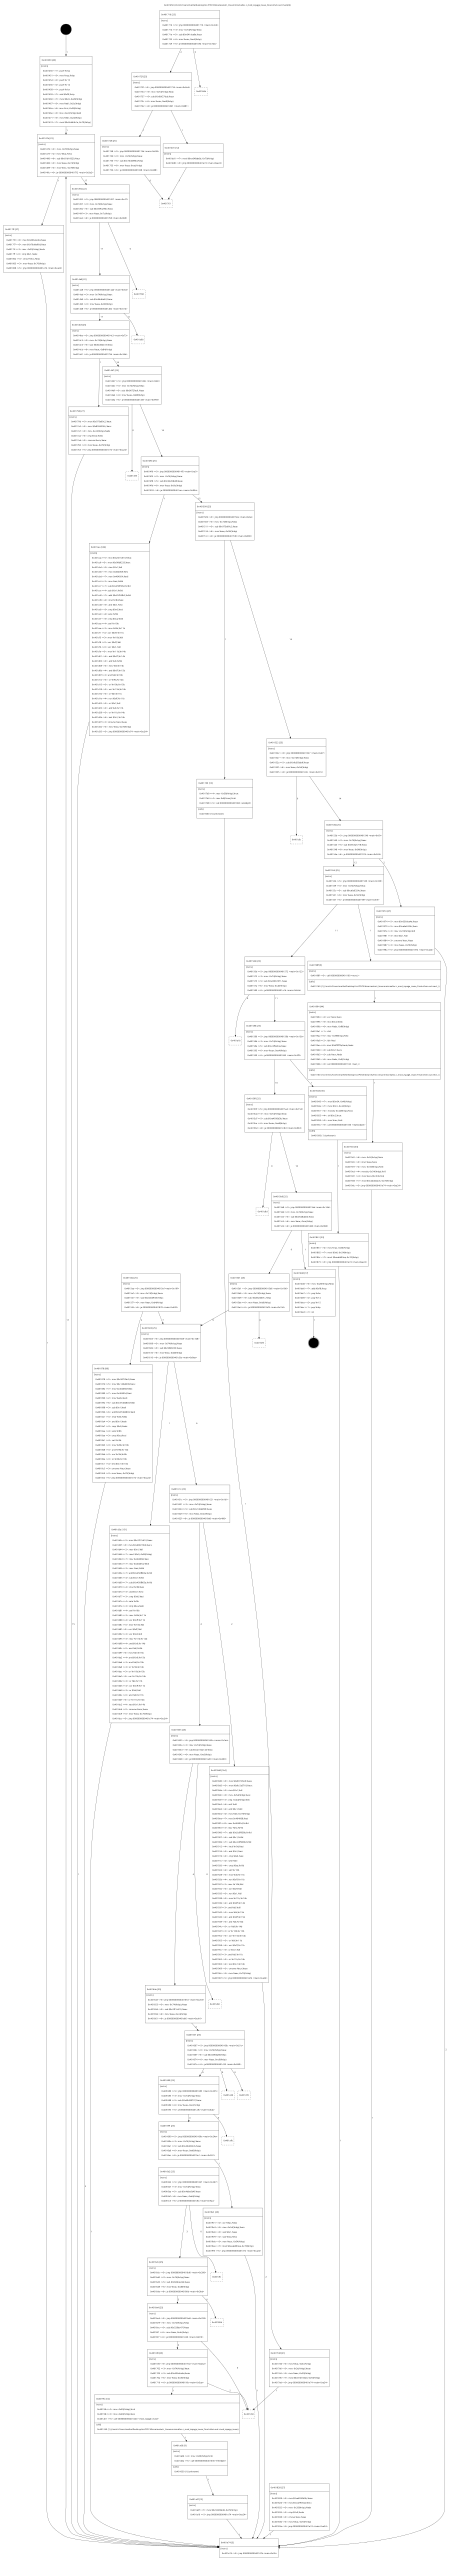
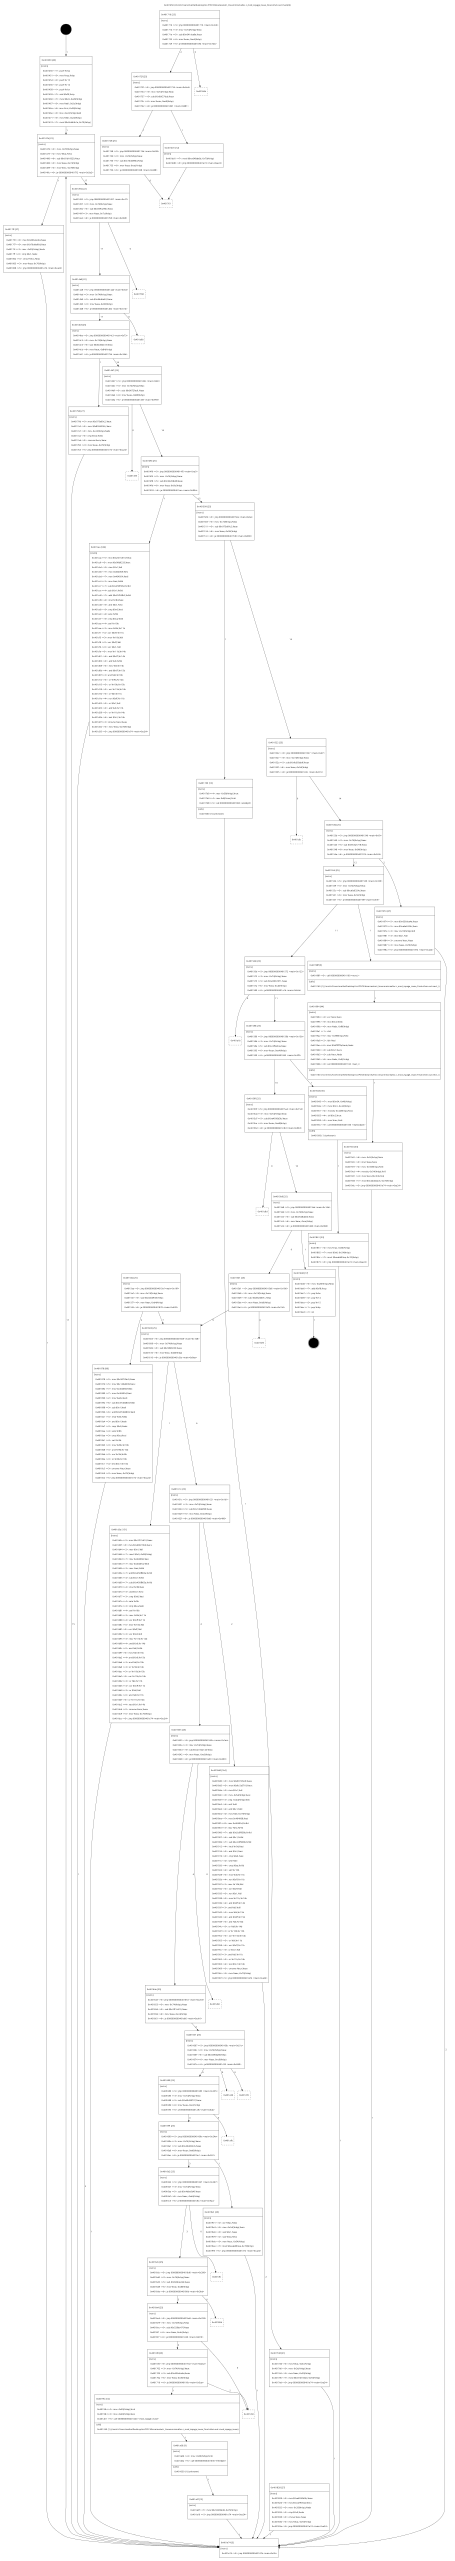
edge "0x401699 [25]" -> "0x4016b2 [25]": added, label "3"
edge "0x4017dd [21]" -> "0x401c60": now "0x4017dd [21]" -> "0x401e74 [5]"
